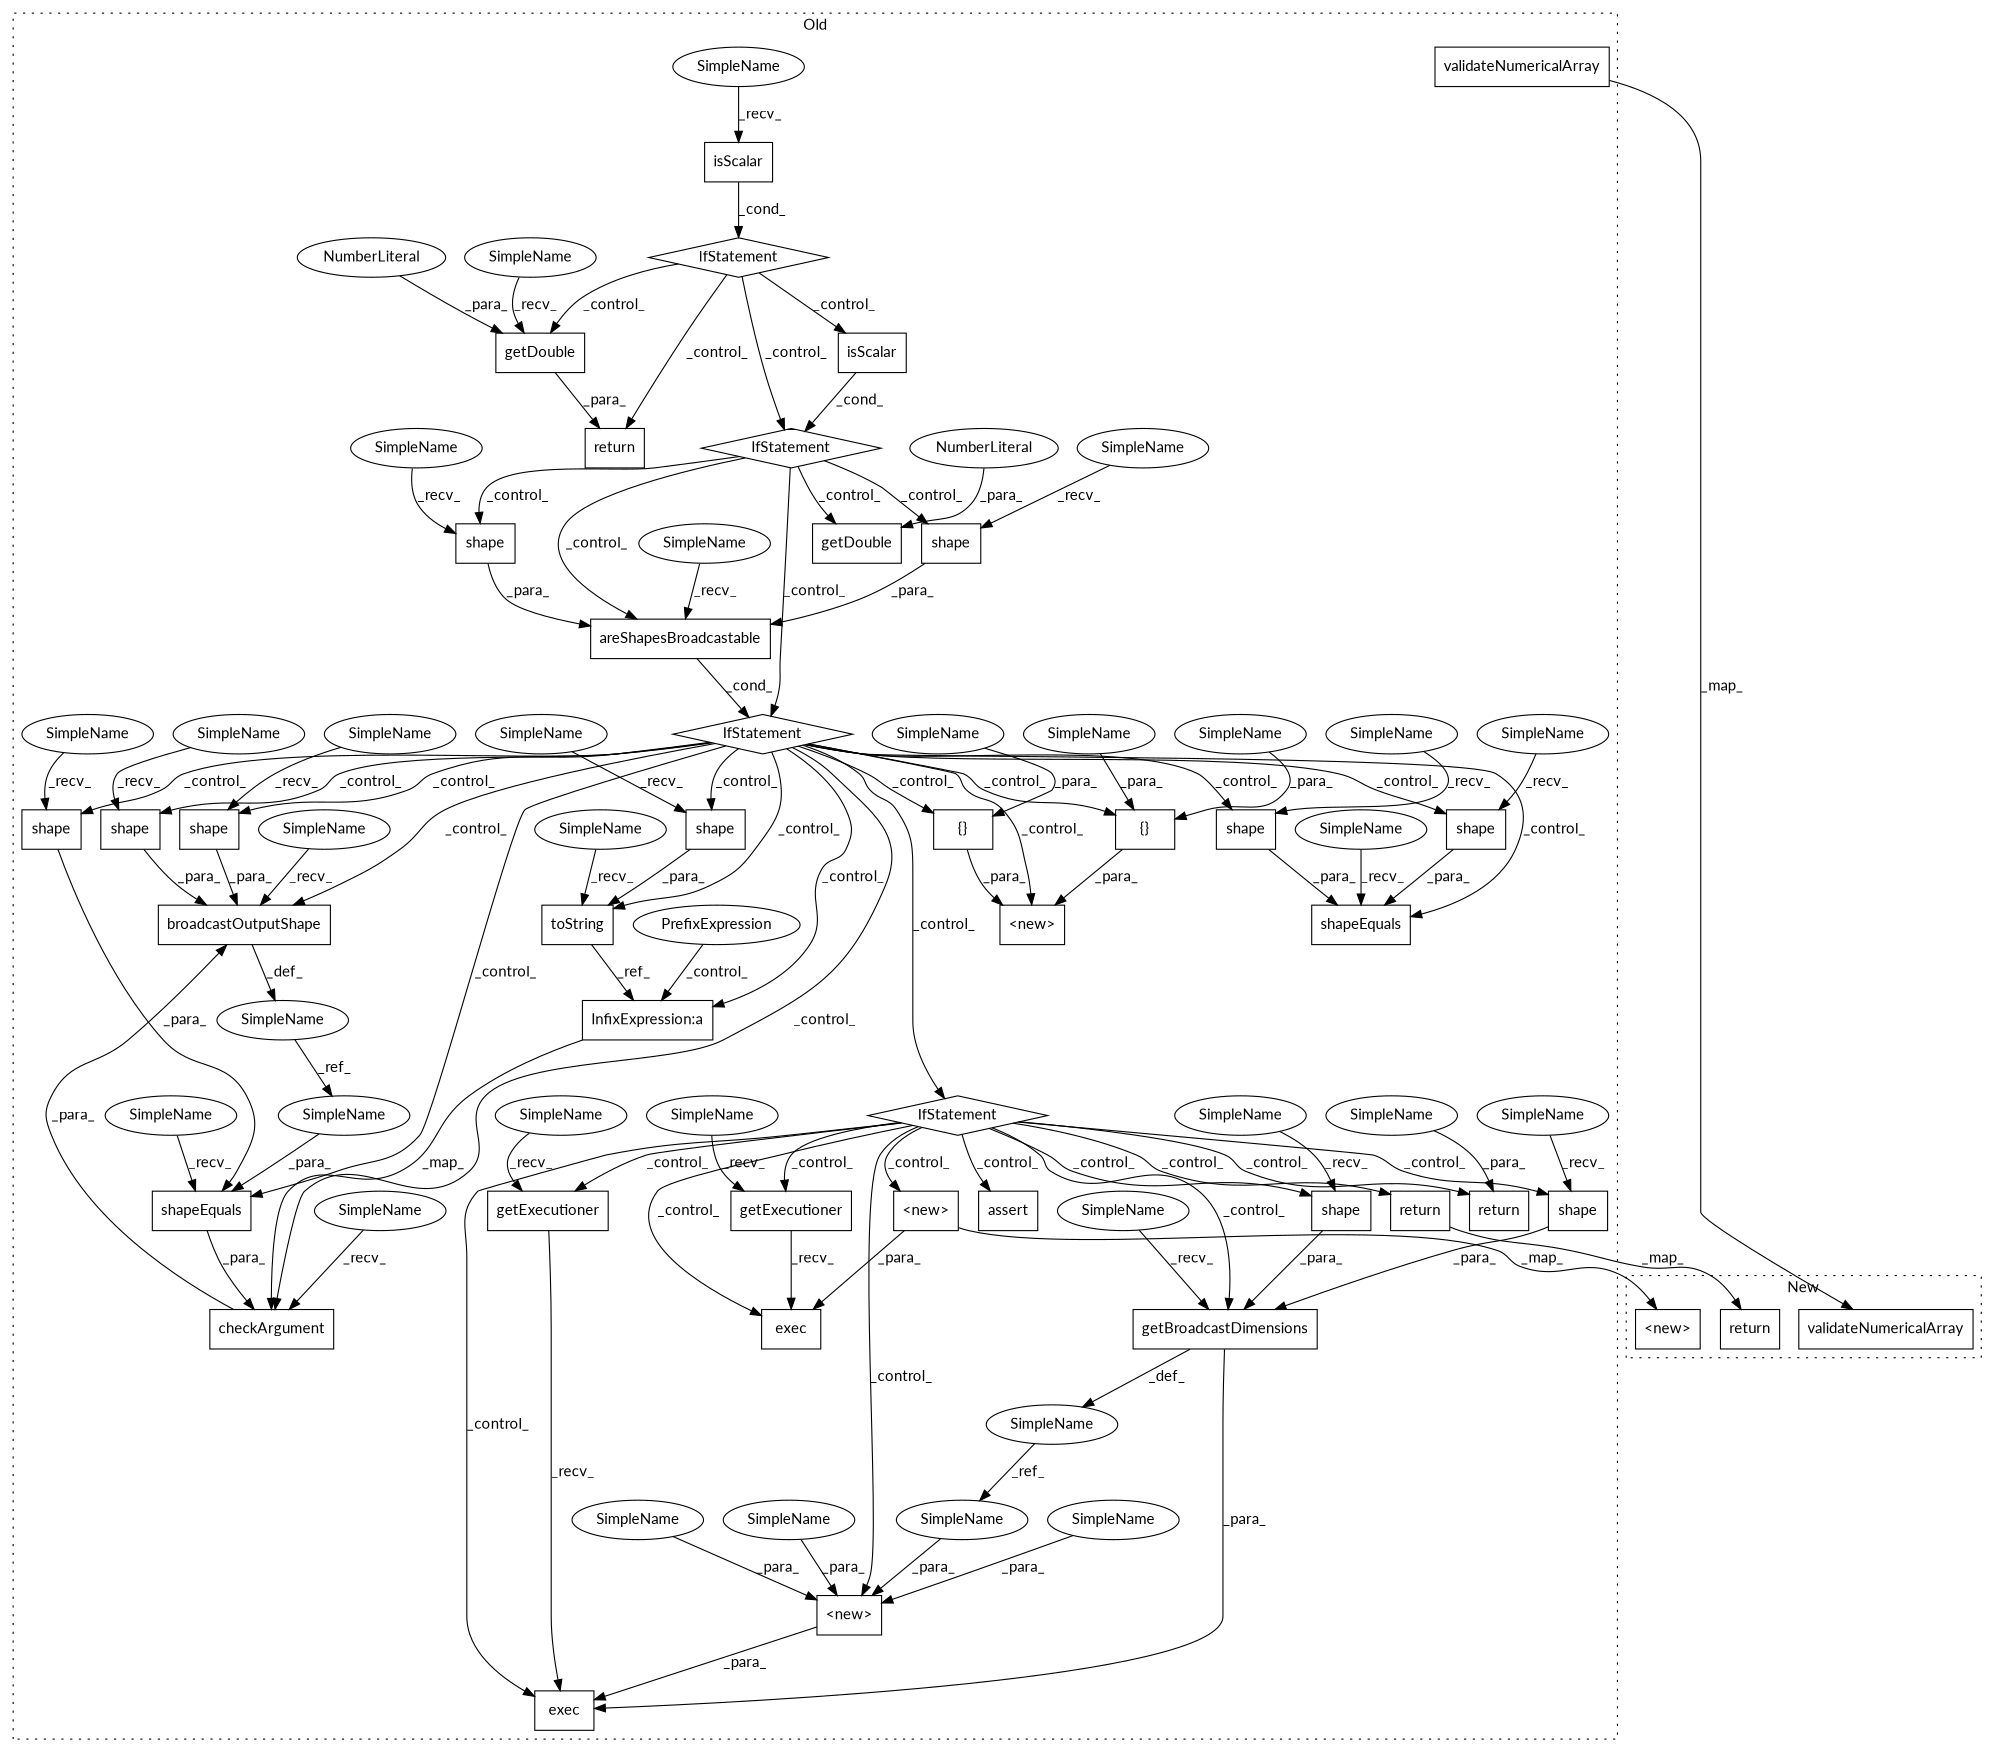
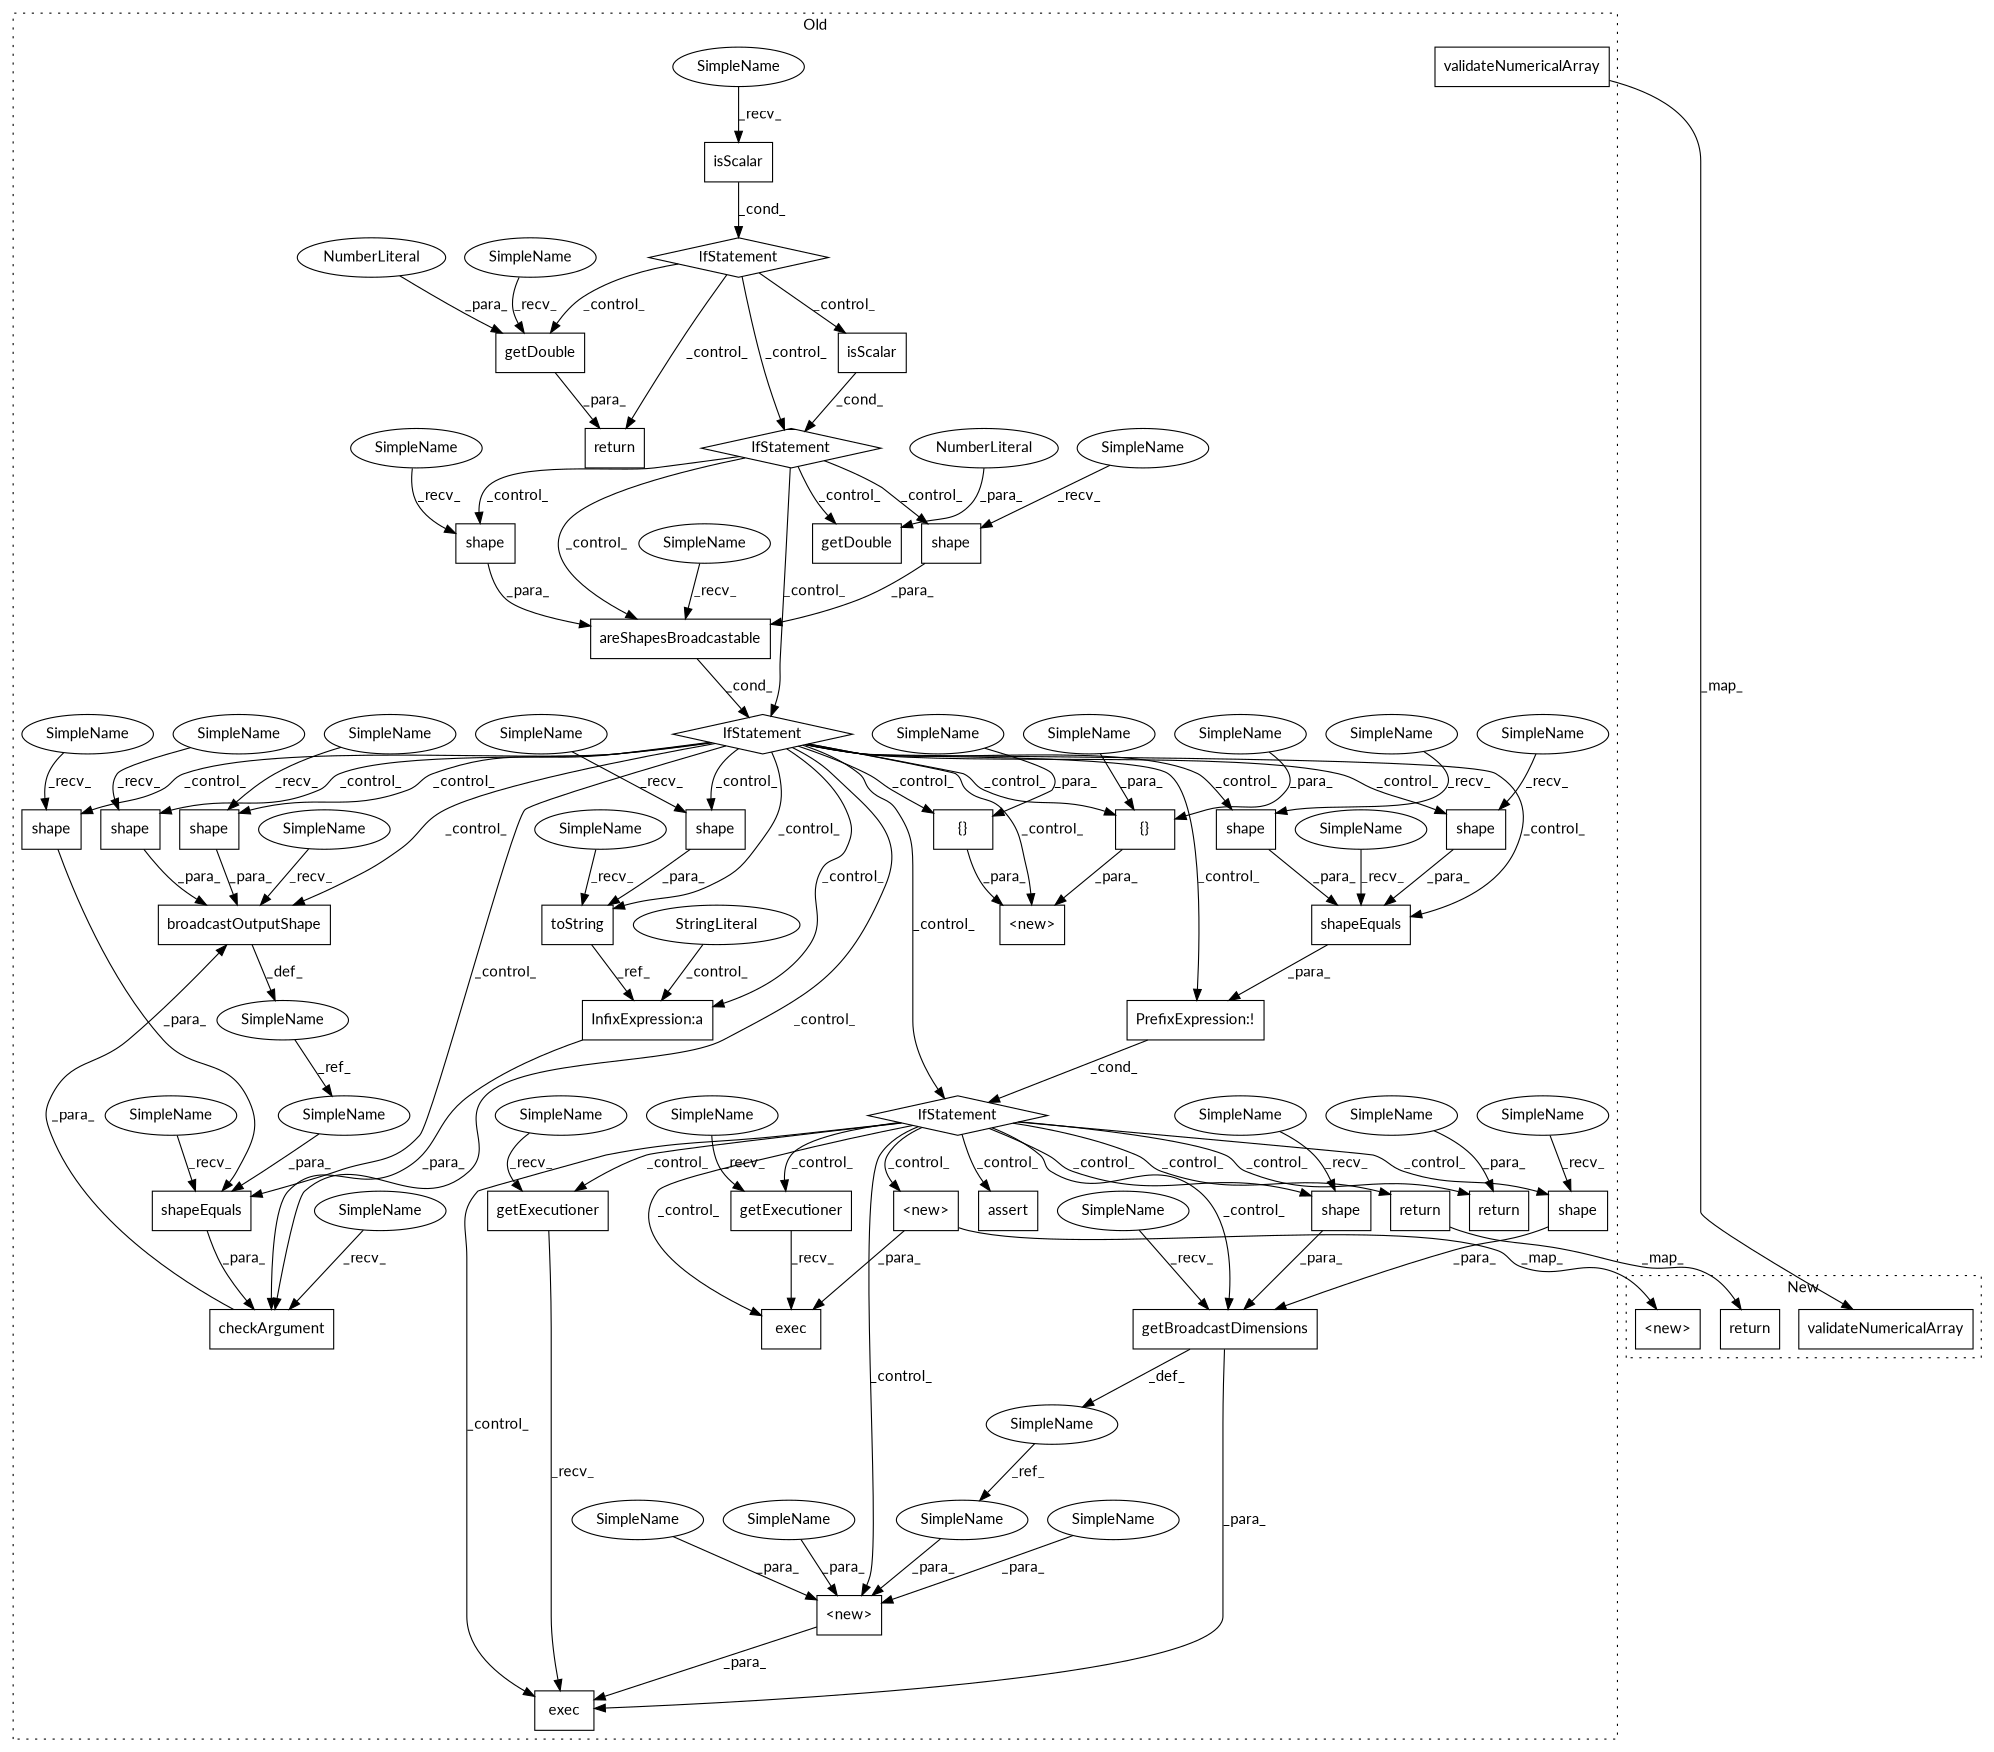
node "PrefixExpression": label "PrefixExpression" -> "StringLiteral"
node "PrefixExpression:!": added
edge "InfixExpression:a" -> "checkArgument": label "_map_" -> "_para_"
